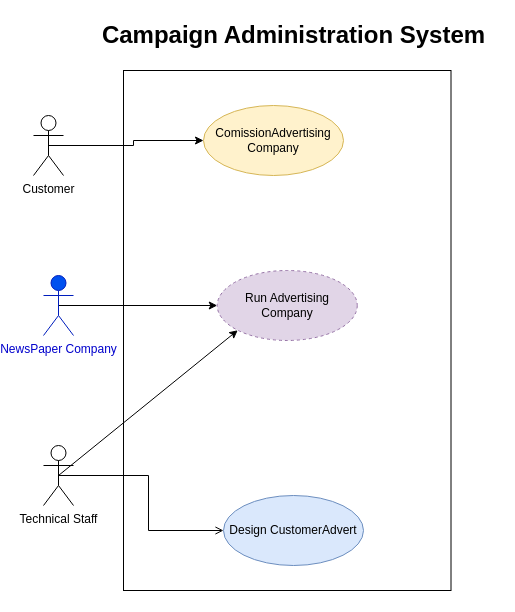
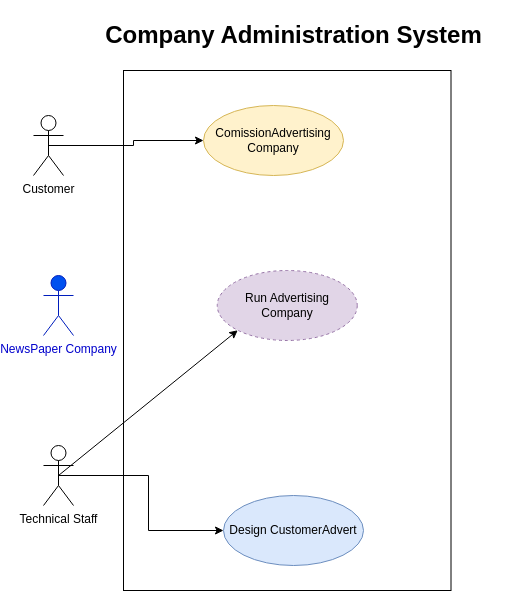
node "Campaign Administration System": label "Campaign Administration System" -> "Company Administration System"
edge "NewsPaper Company" -> "Run Advertising Company": removed
edge "Technical Staff" -> "Design CustomerAdvert": arrowhead open -> classic
